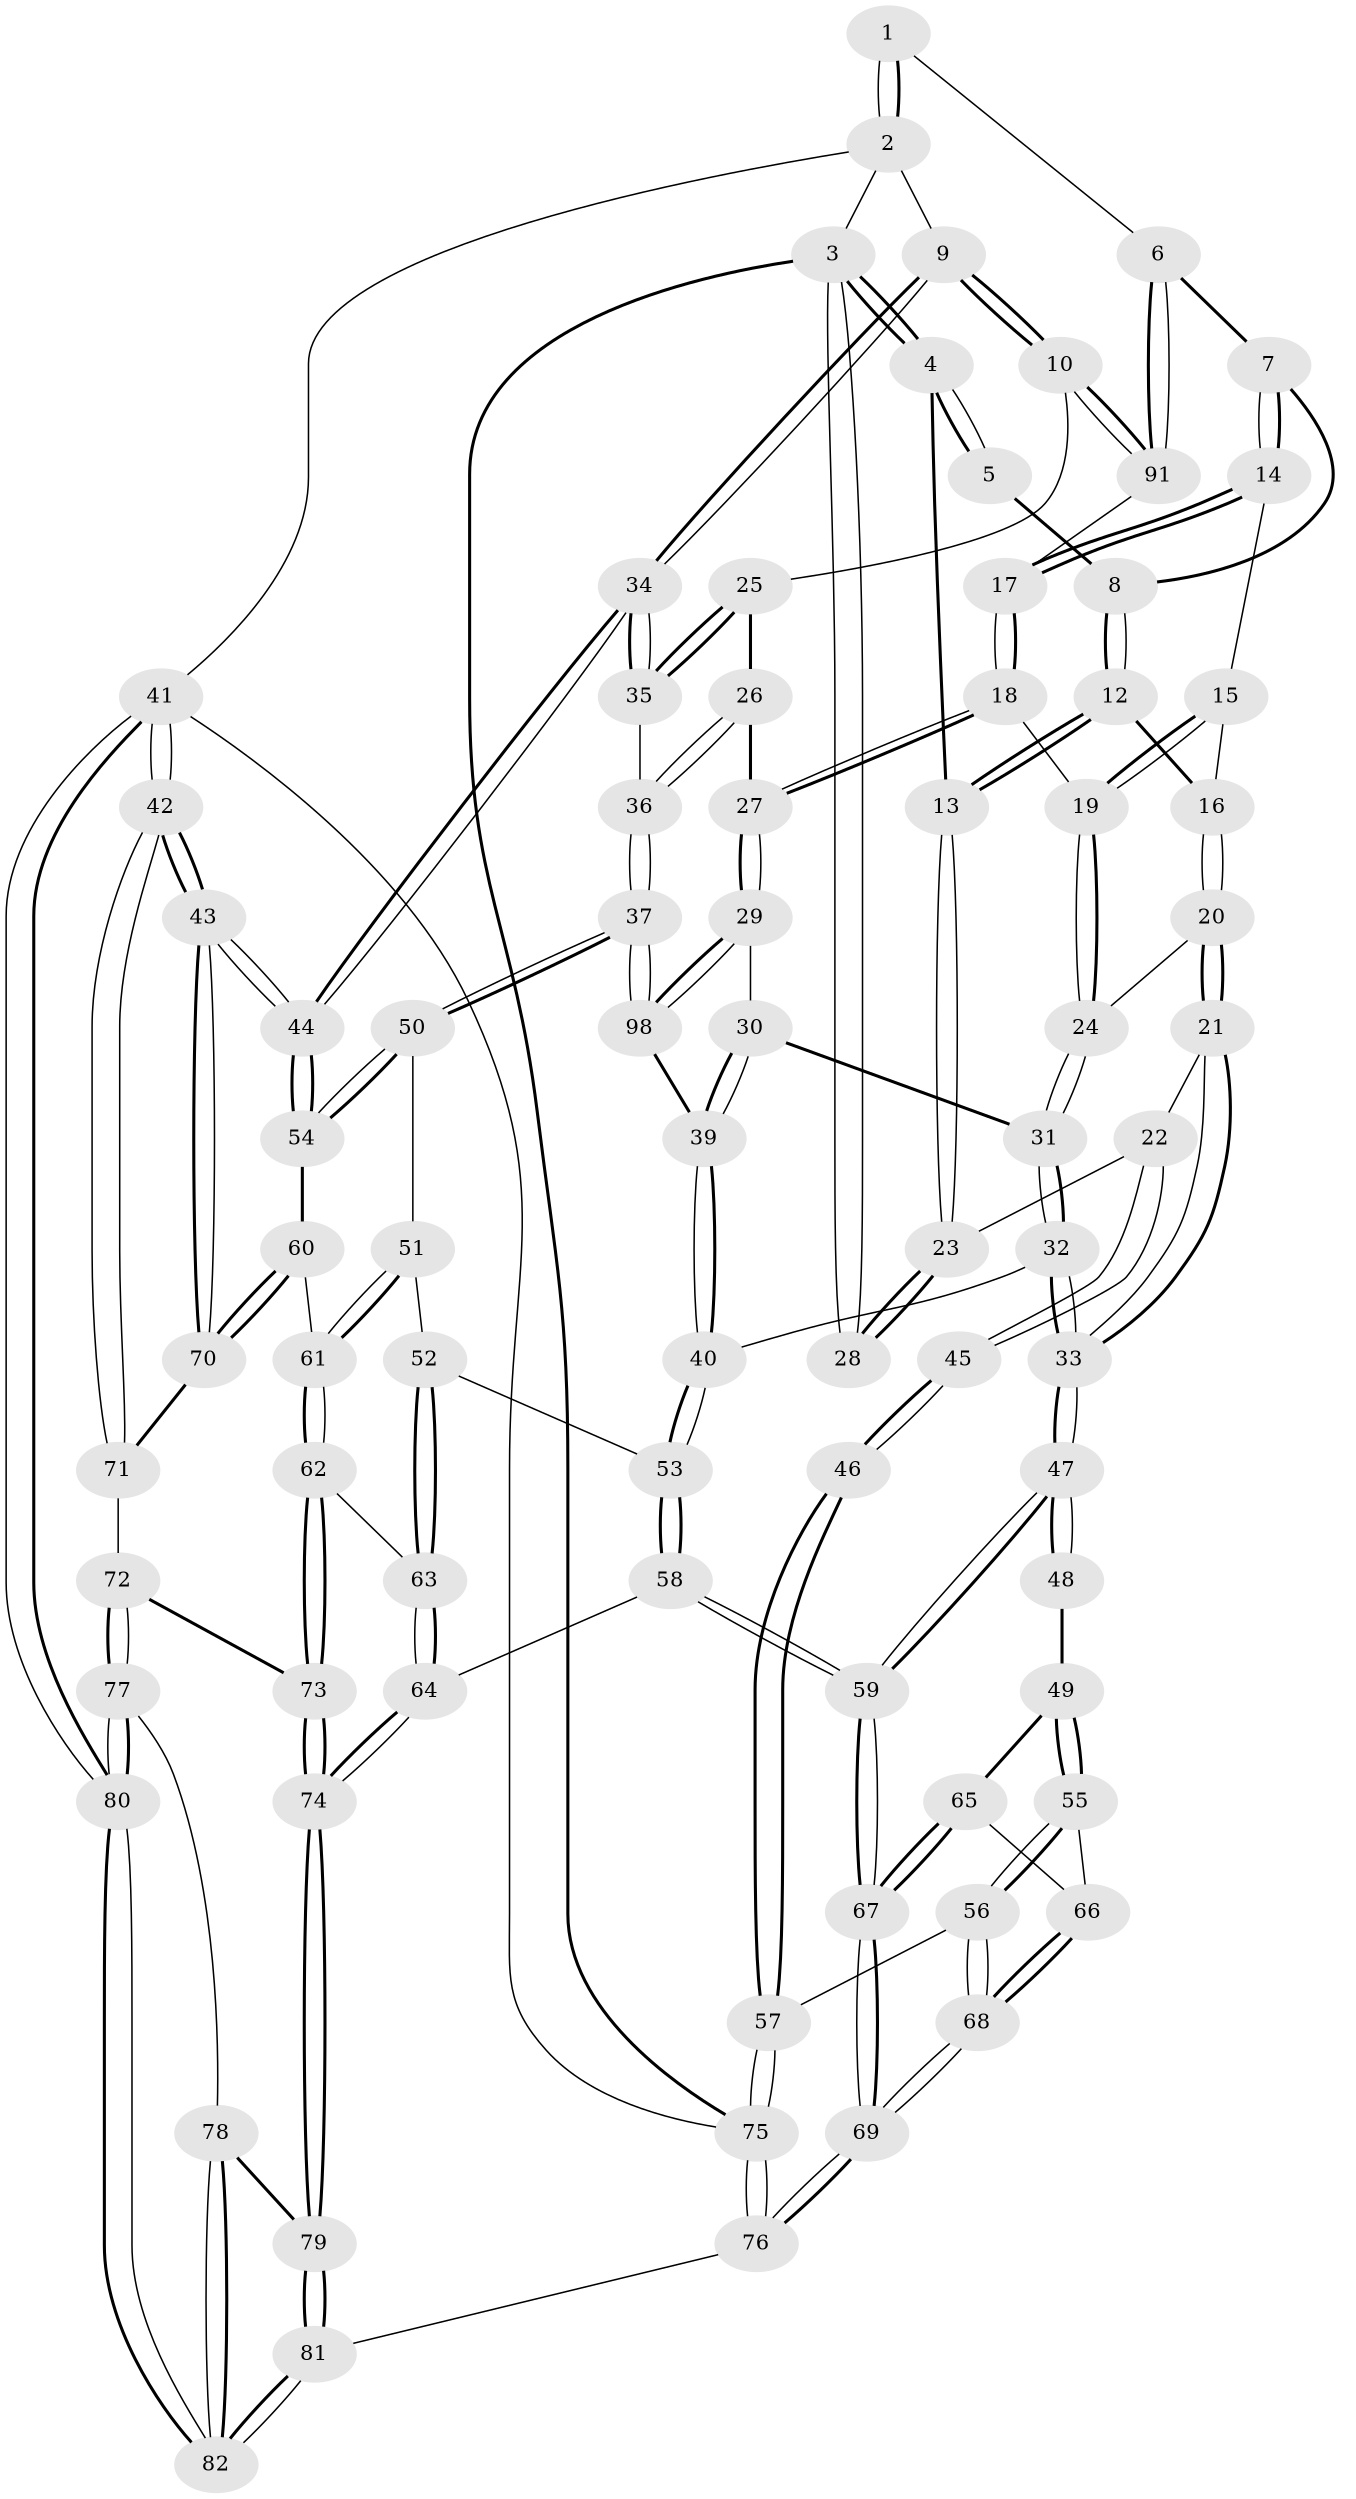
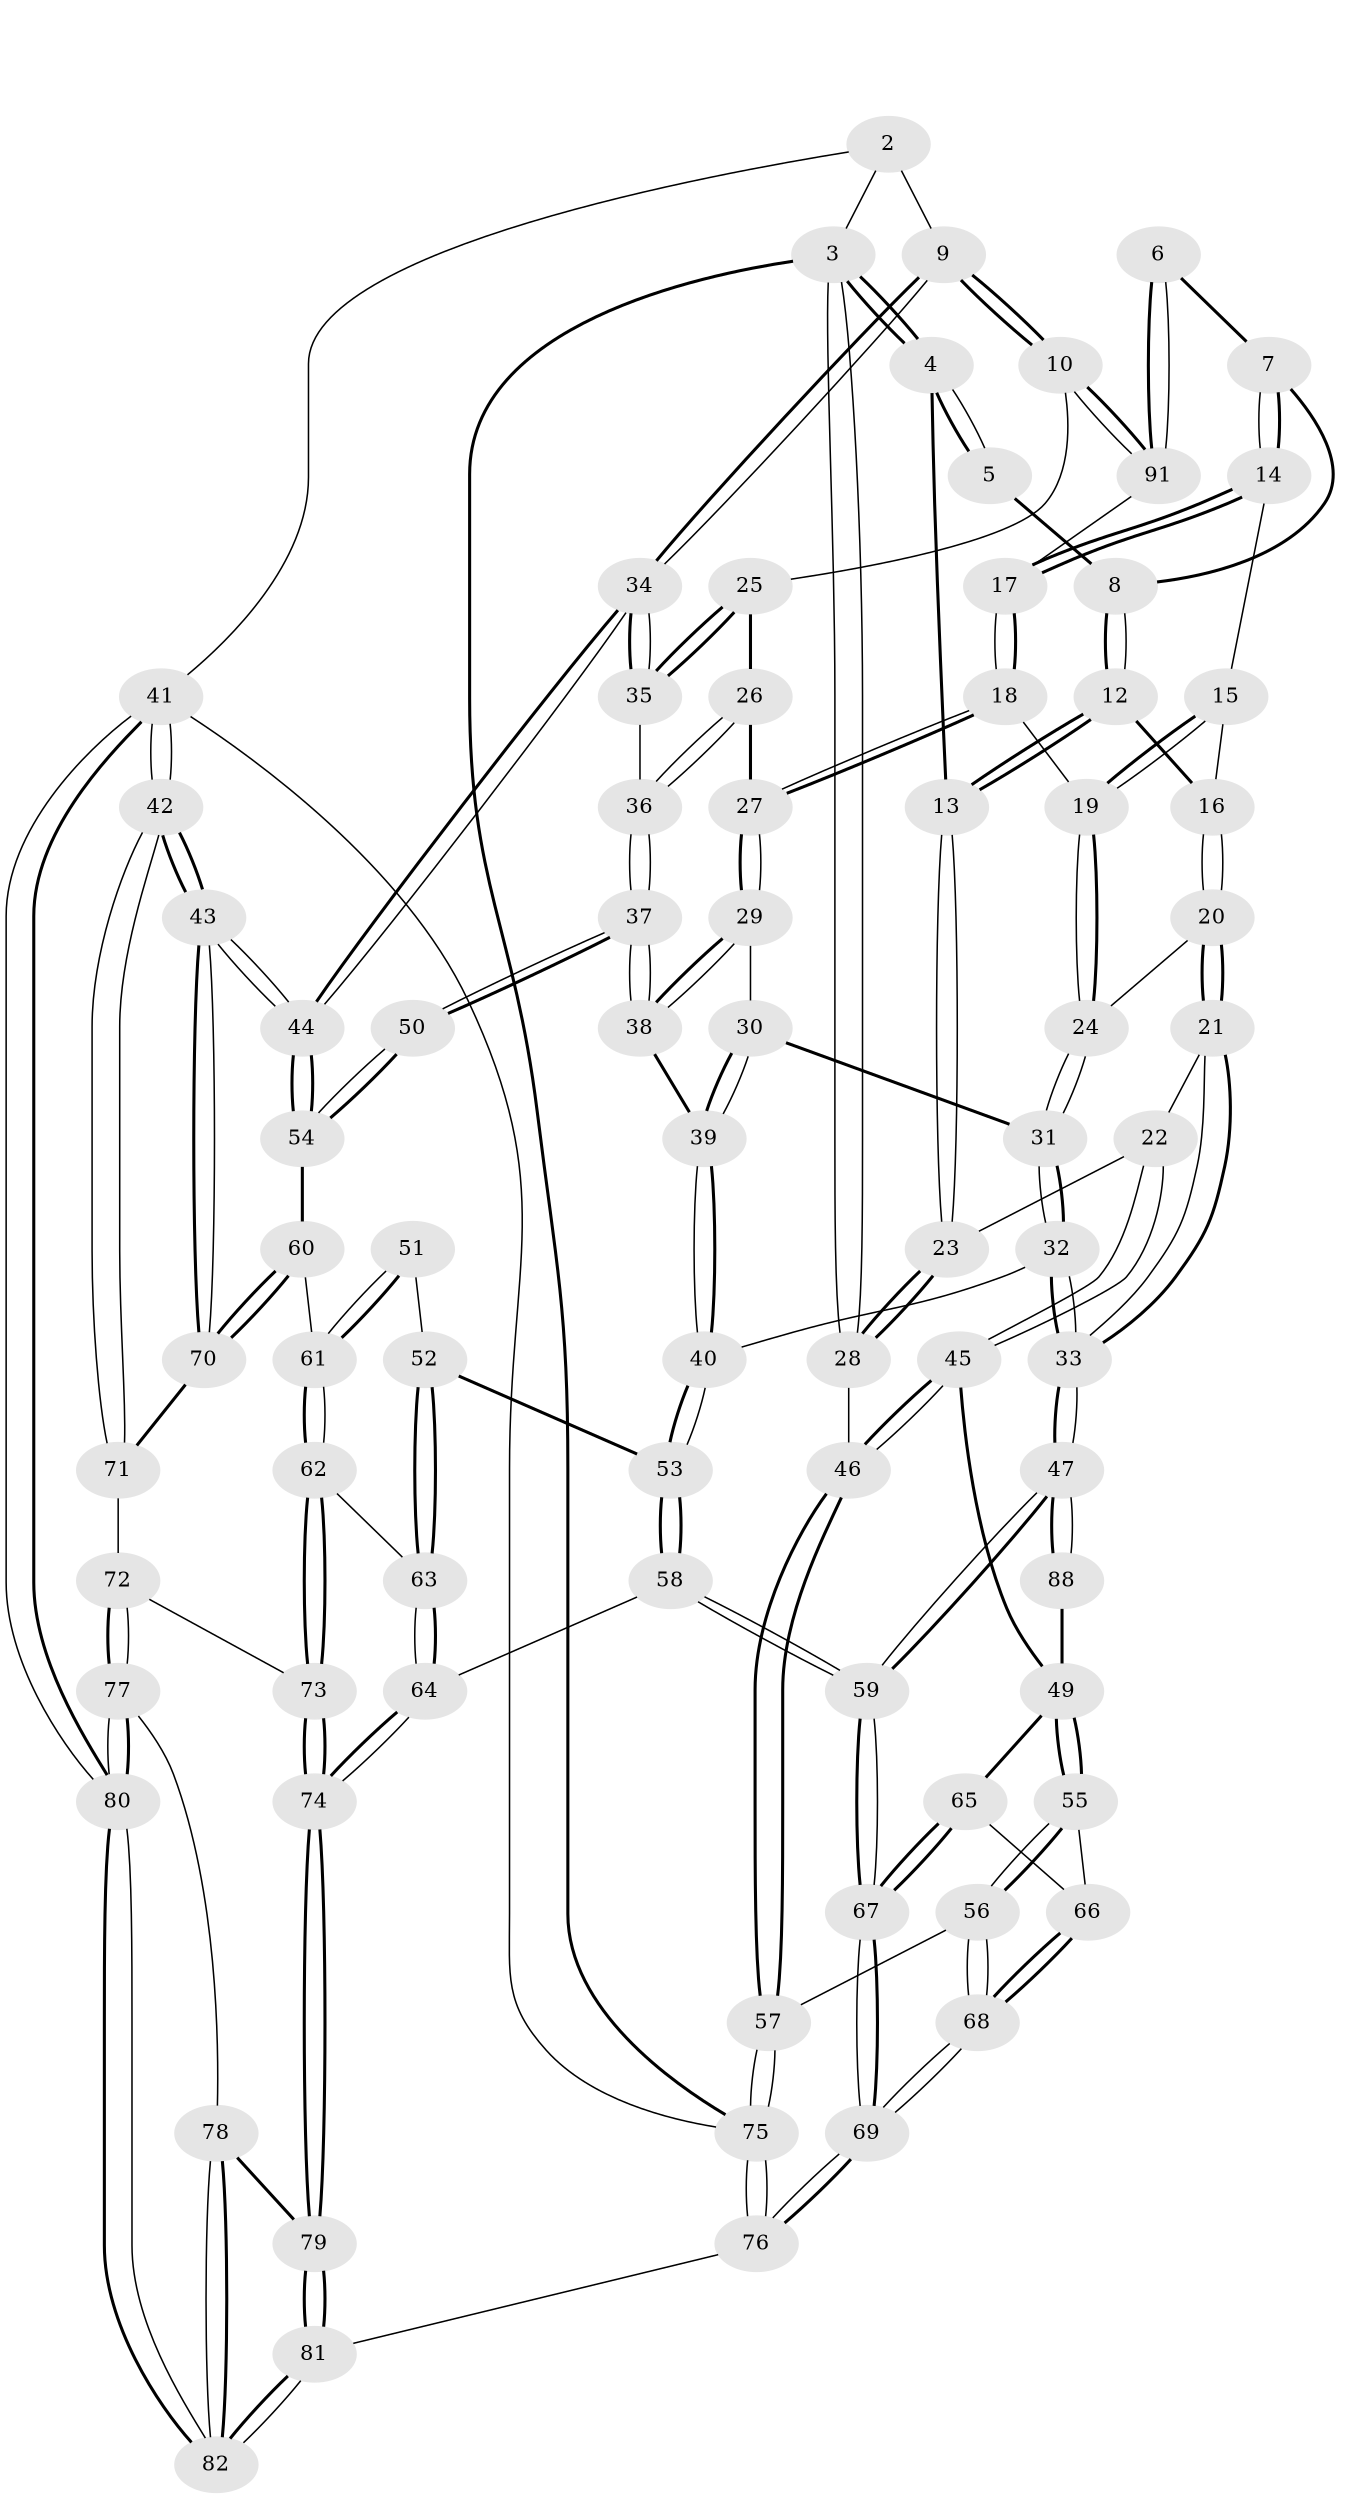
node "1": removed
node "98": label "98" -> "38"
edge "50" -- "51": removed
edge "52" -- "53": style solid -> bold
edge "28" -- "46": added
edge "45" -- "49": added
node "48": label "48" -> "88"
edge "72" -- "73": style bold -> solid
